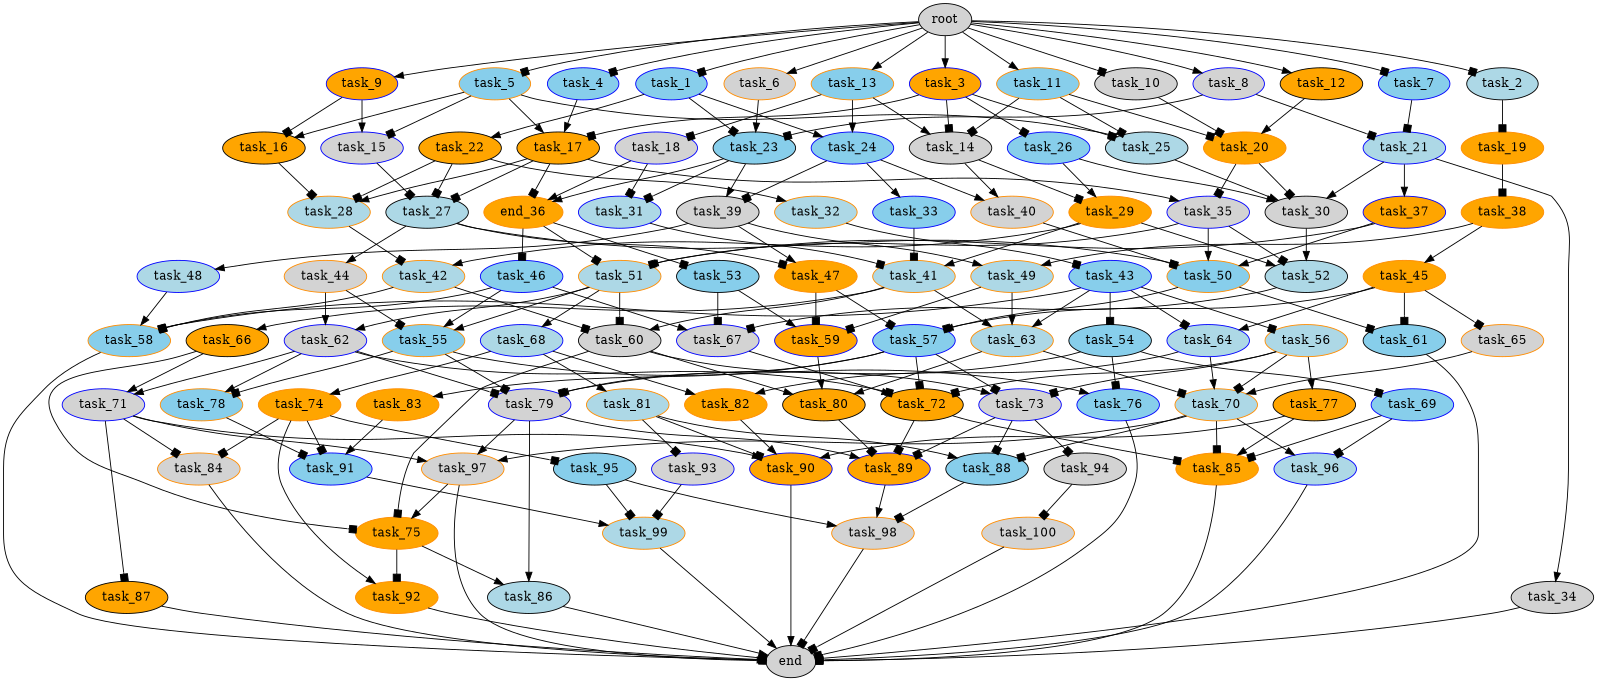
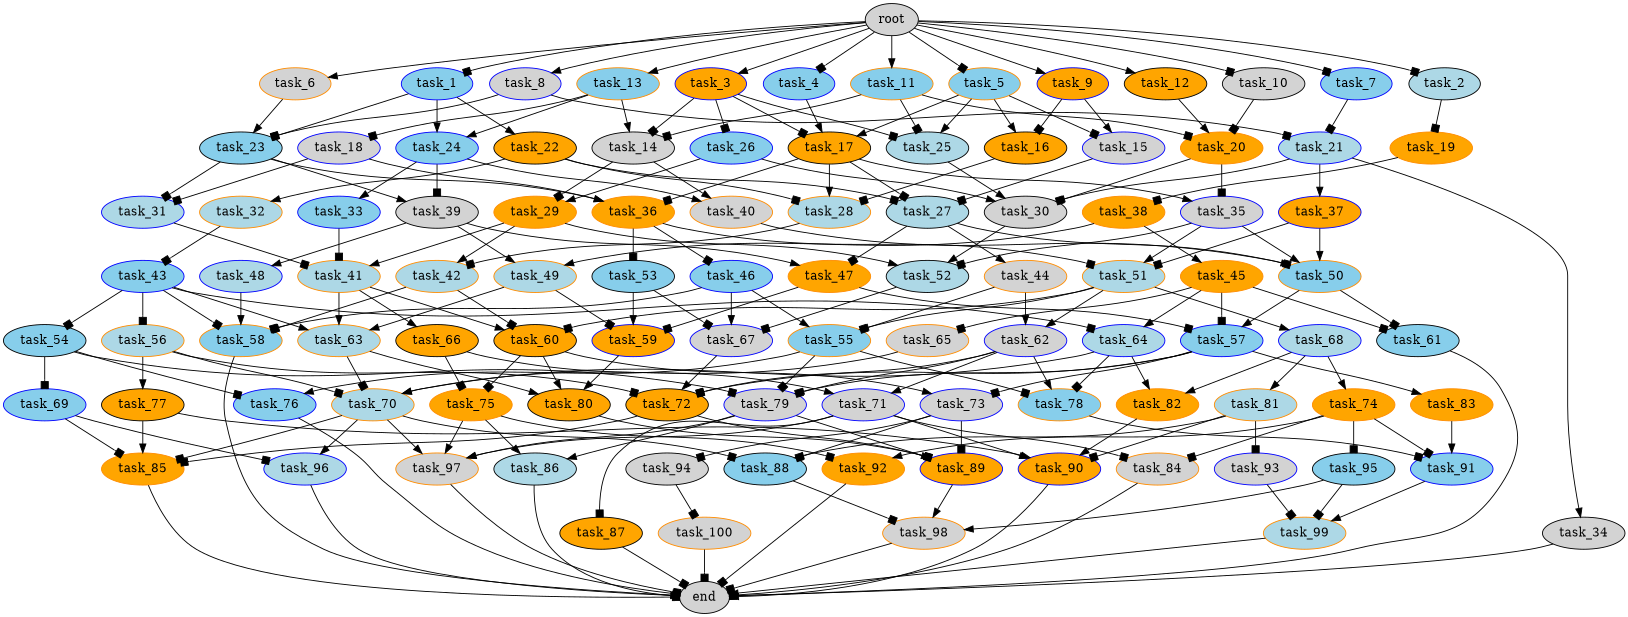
node "end_36": label "end_36" -> "task_36"
node "task_60": fillcolor lightgrey -> orange
edge "task_64" -> "task_78": added
edge "task_56" -> "task_73": removed
edge "task_97" -> "task_75": reversed
